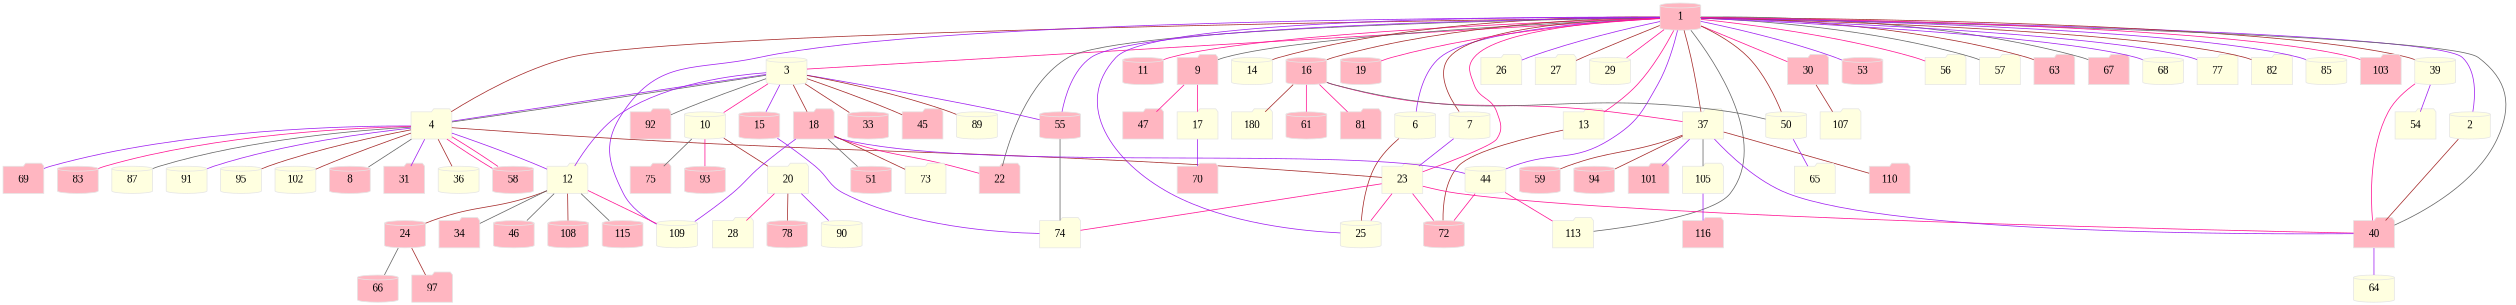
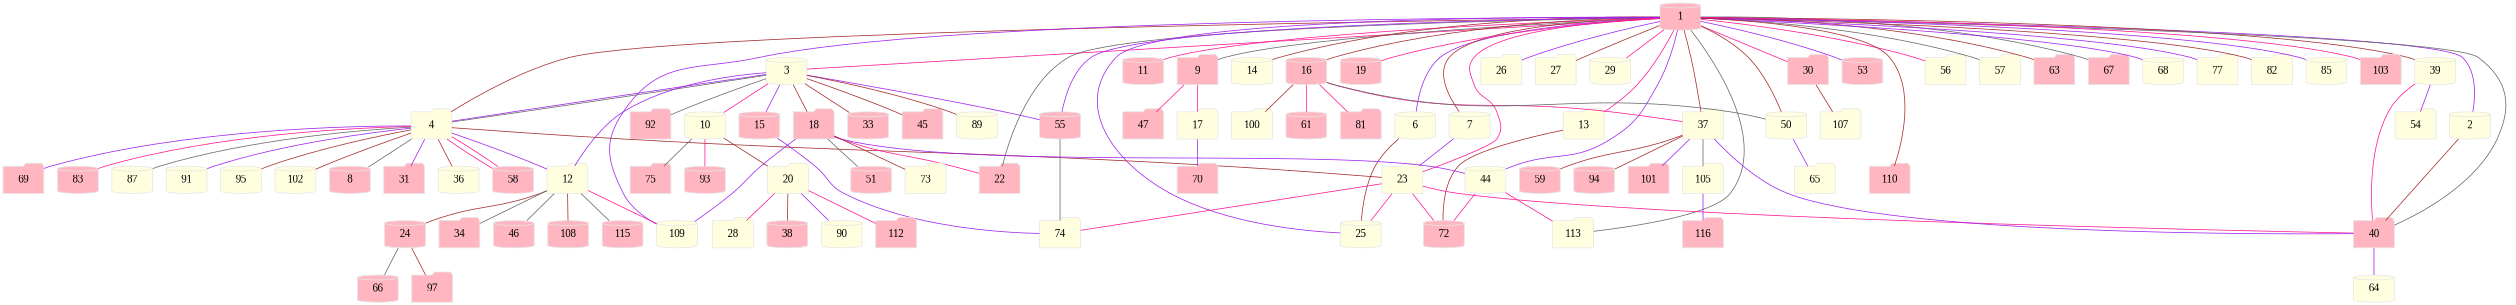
node "180": label "180" -> "100"
edge "37" -- "110": now "1" -- "110"
node "78": label "78" -> "38"
node "112": added
